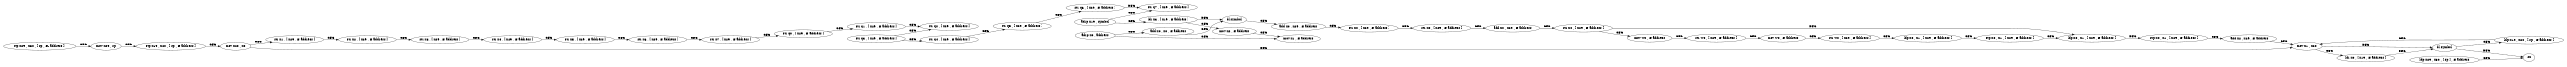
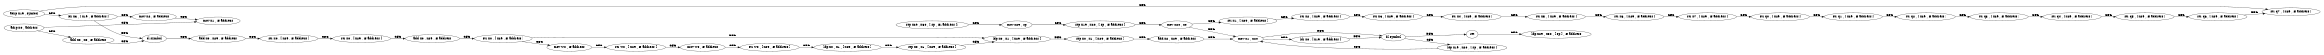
edge "str q3 , [ x29 , # address ]" -> "str q2 , [ x29 , # address ]": reversed
edge "ldp x29 , x30 , [ sp ] , # address" -> "ret": reversed
